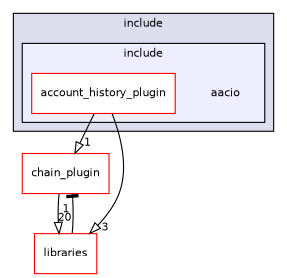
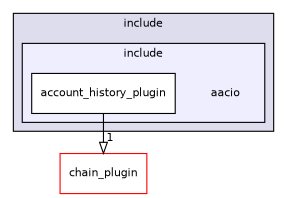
node "account_history_plugin": color red -> black
node "libraries": removed
